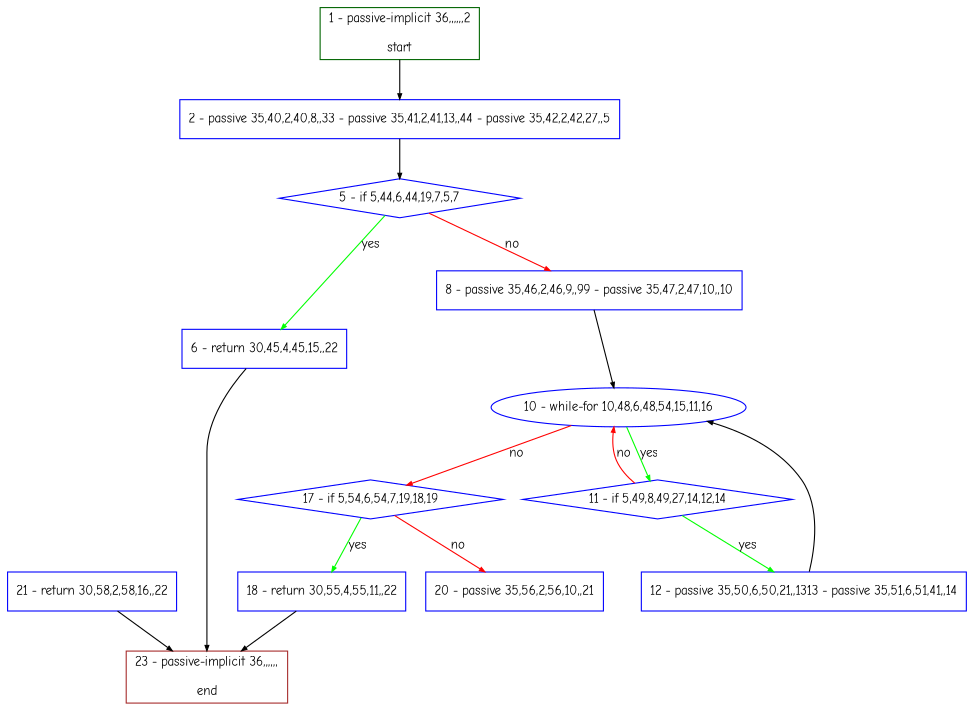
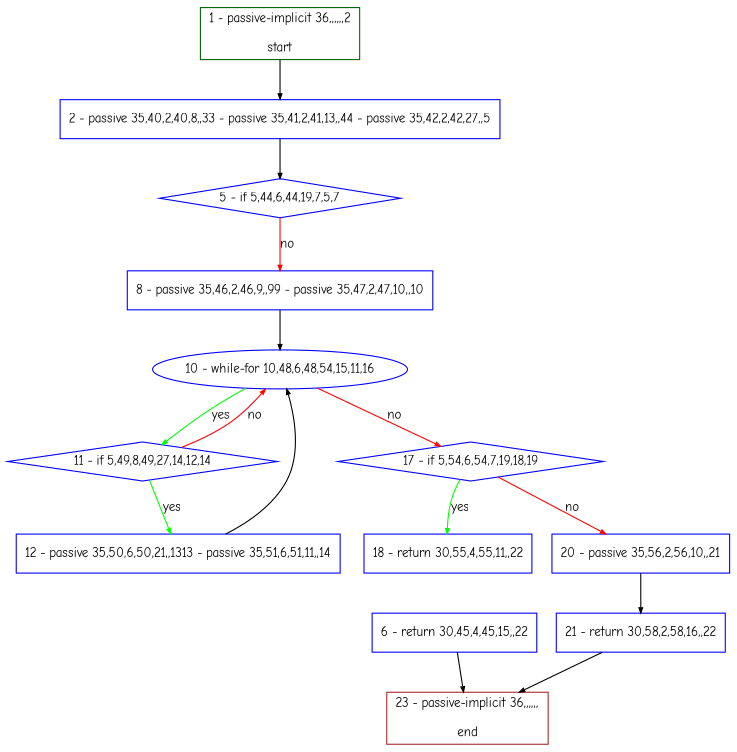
edge "5 - if 5,44,6,44,19,7,5,7" -> "6 - return 30,45,4,45,15,,22": removed, label "yes"
edge "20 - passive 35,56,2,56,10,,21" -> "21 - return 30,58,2,58,16,,22": added
node "12 - passive 35,50,6,50,21,,1313 - passive 35,51,6,51,41,,14": label "12 - passive 35,50,6,50,21,,1313 - passive 35,51,6,51,41,,14" -> "12 - passive 35,50,6,50,21,,1313 - passive 35,51,6,51,11,,14"
edge "18 - return 30,55,4,55,11,,22" -> "23 - passive-implicit 36,,,,,, end": removed
